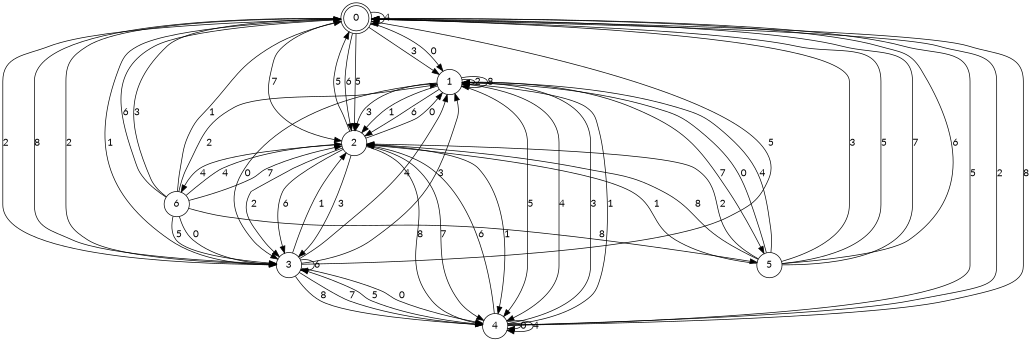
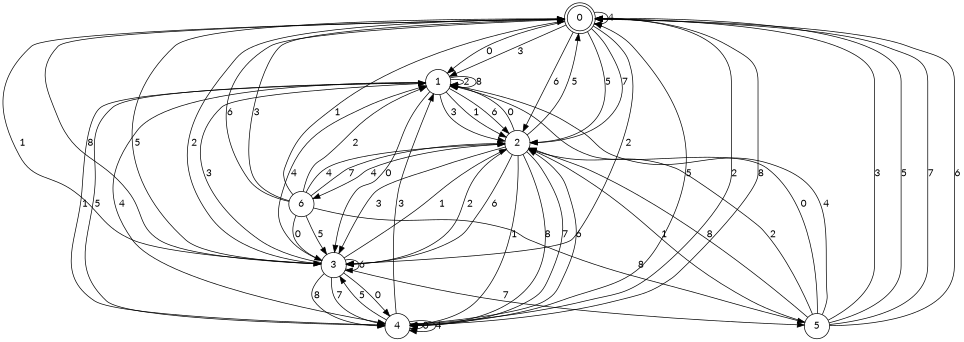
edge "1" -> "5": now "3" -> "5"
